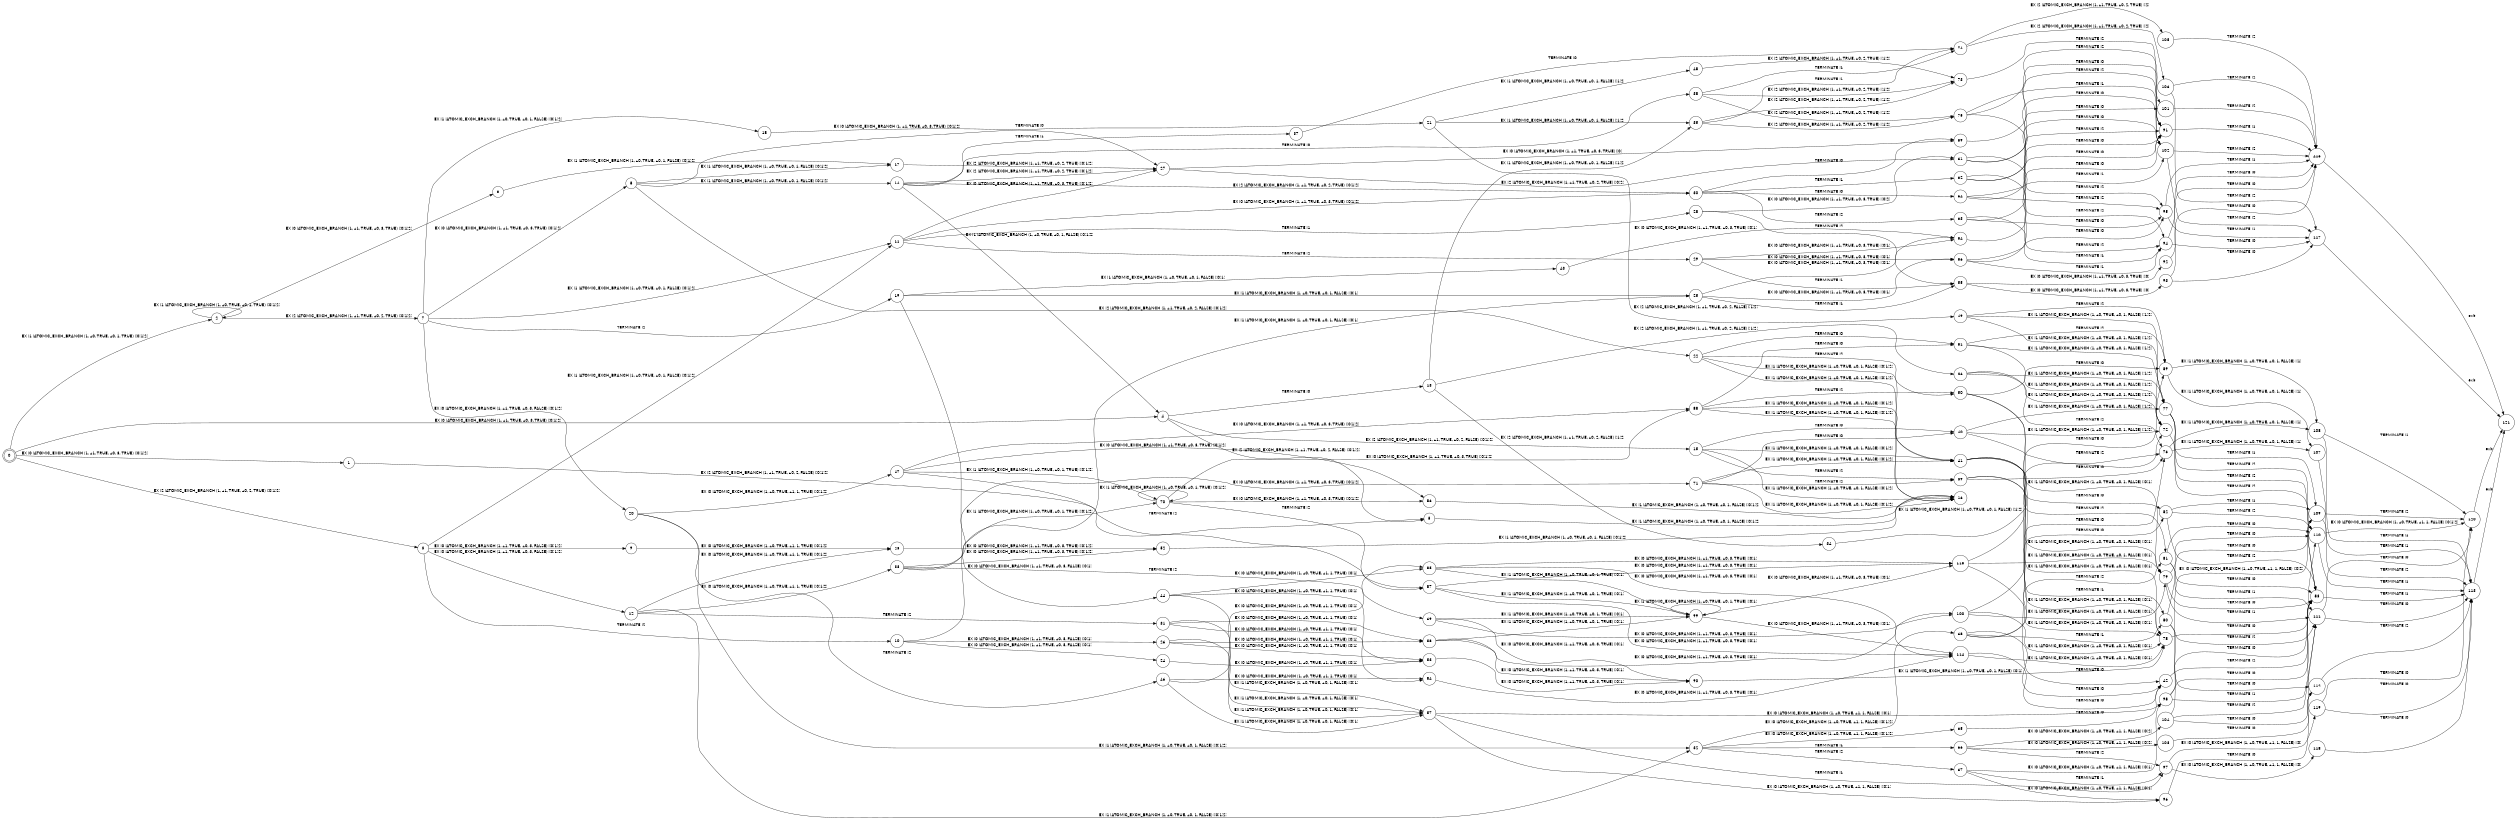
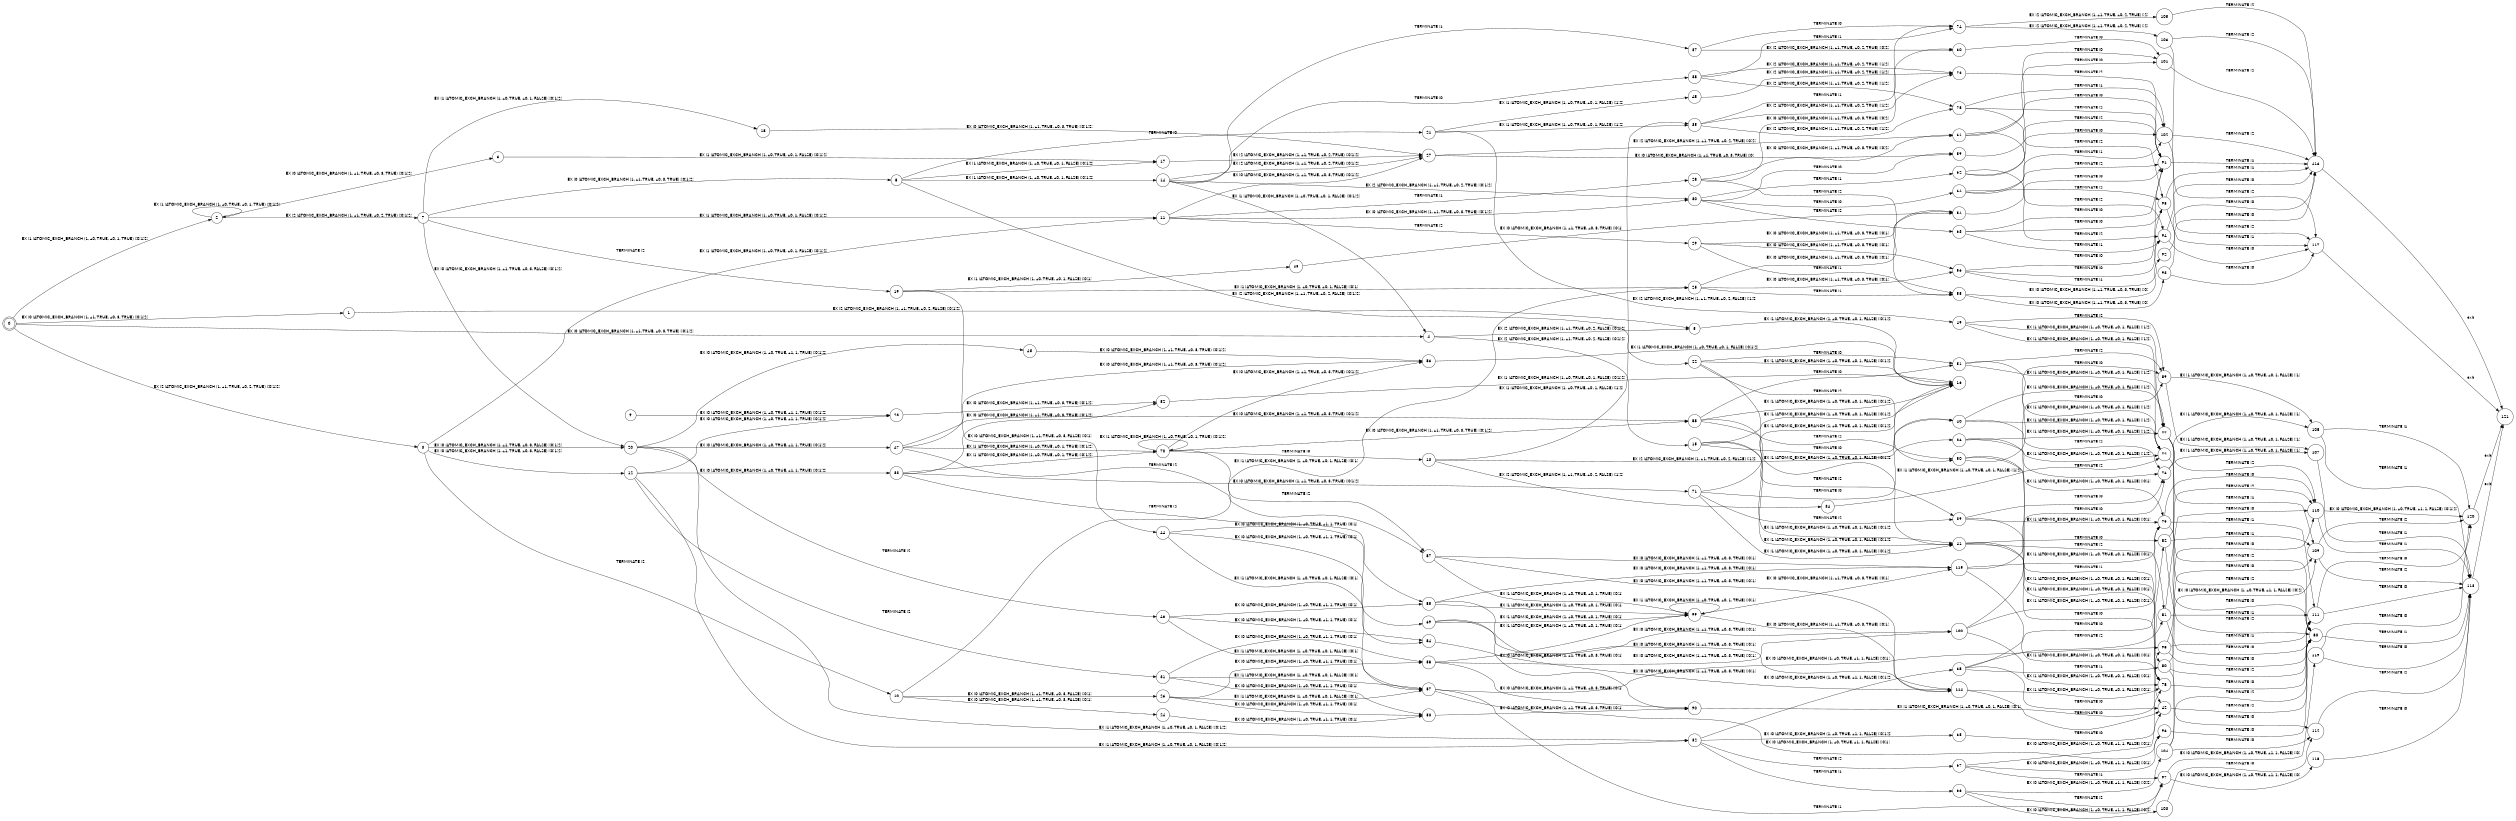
node "60": added
node "45": added
edge "4" -> "13": now "70" -> "13"
edge "3" -> "9": now "3" -> "20"
